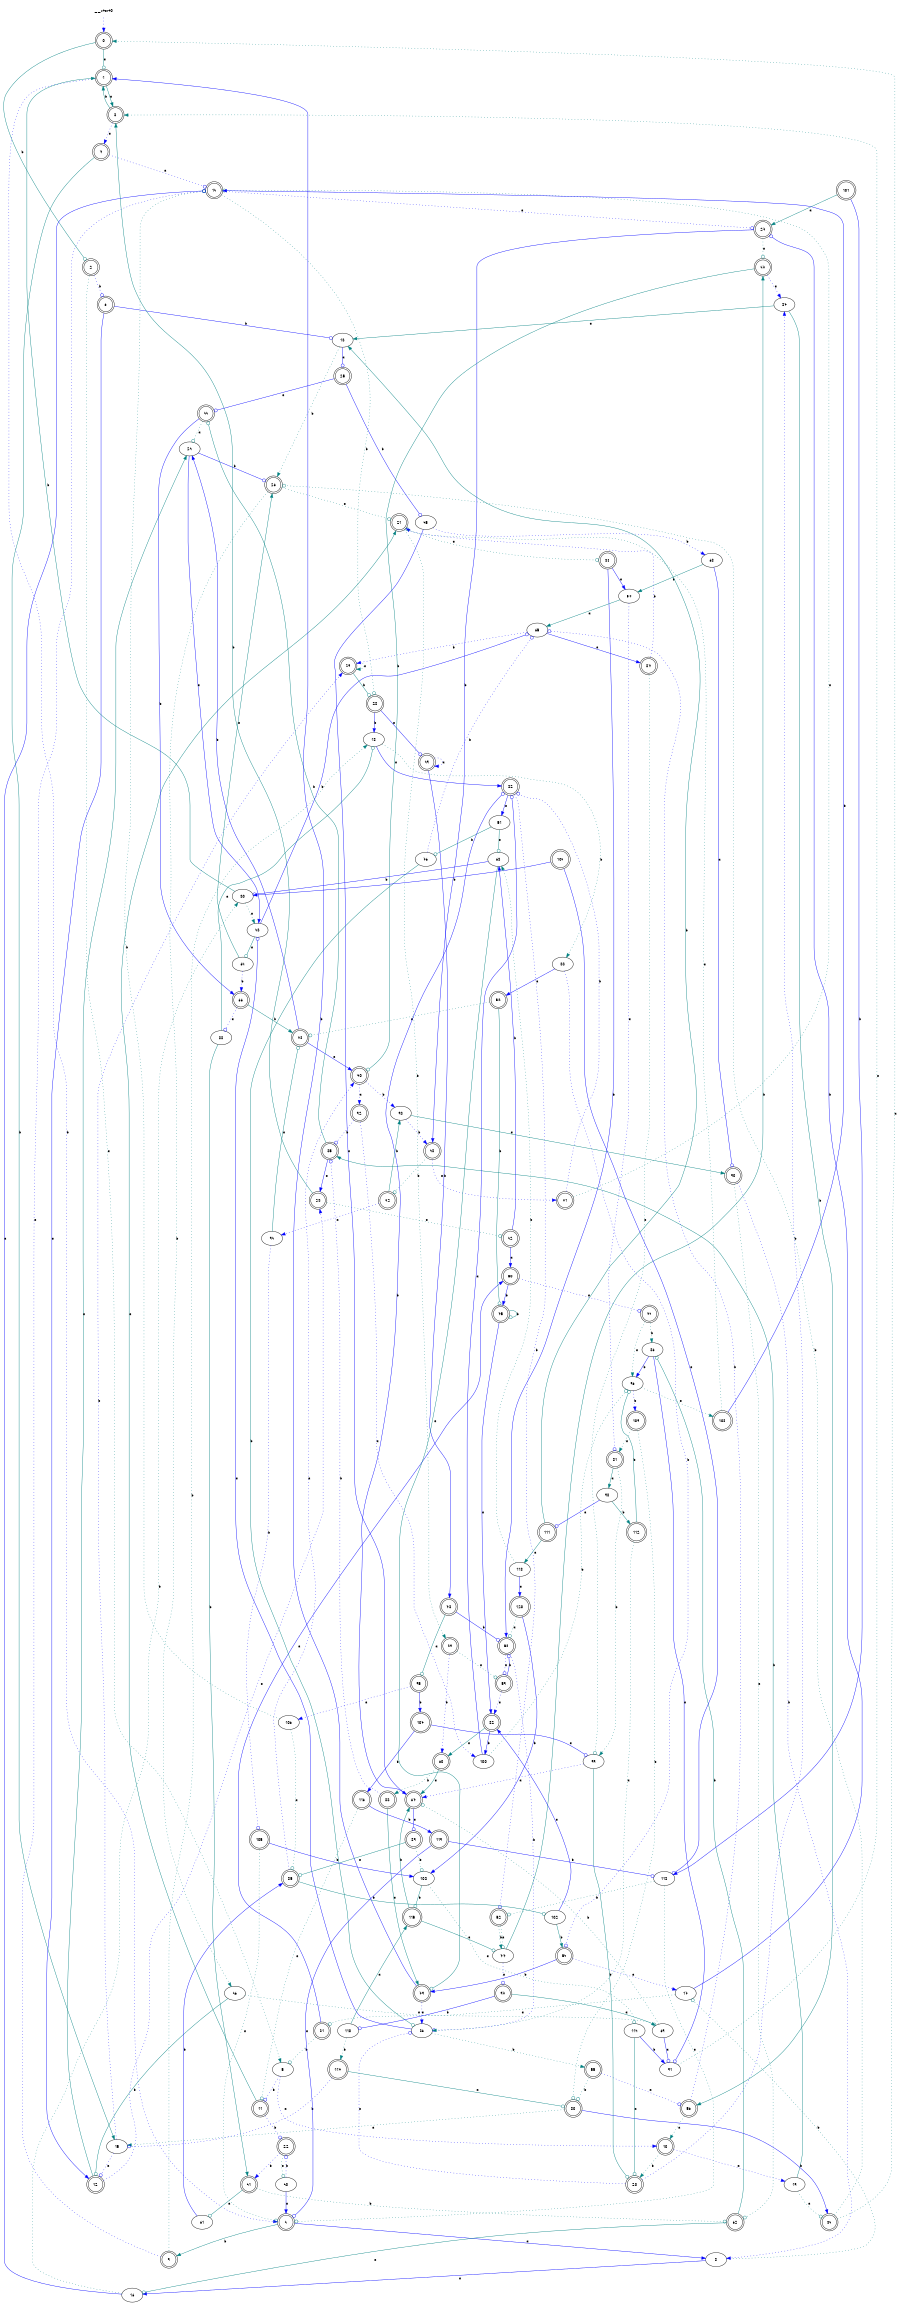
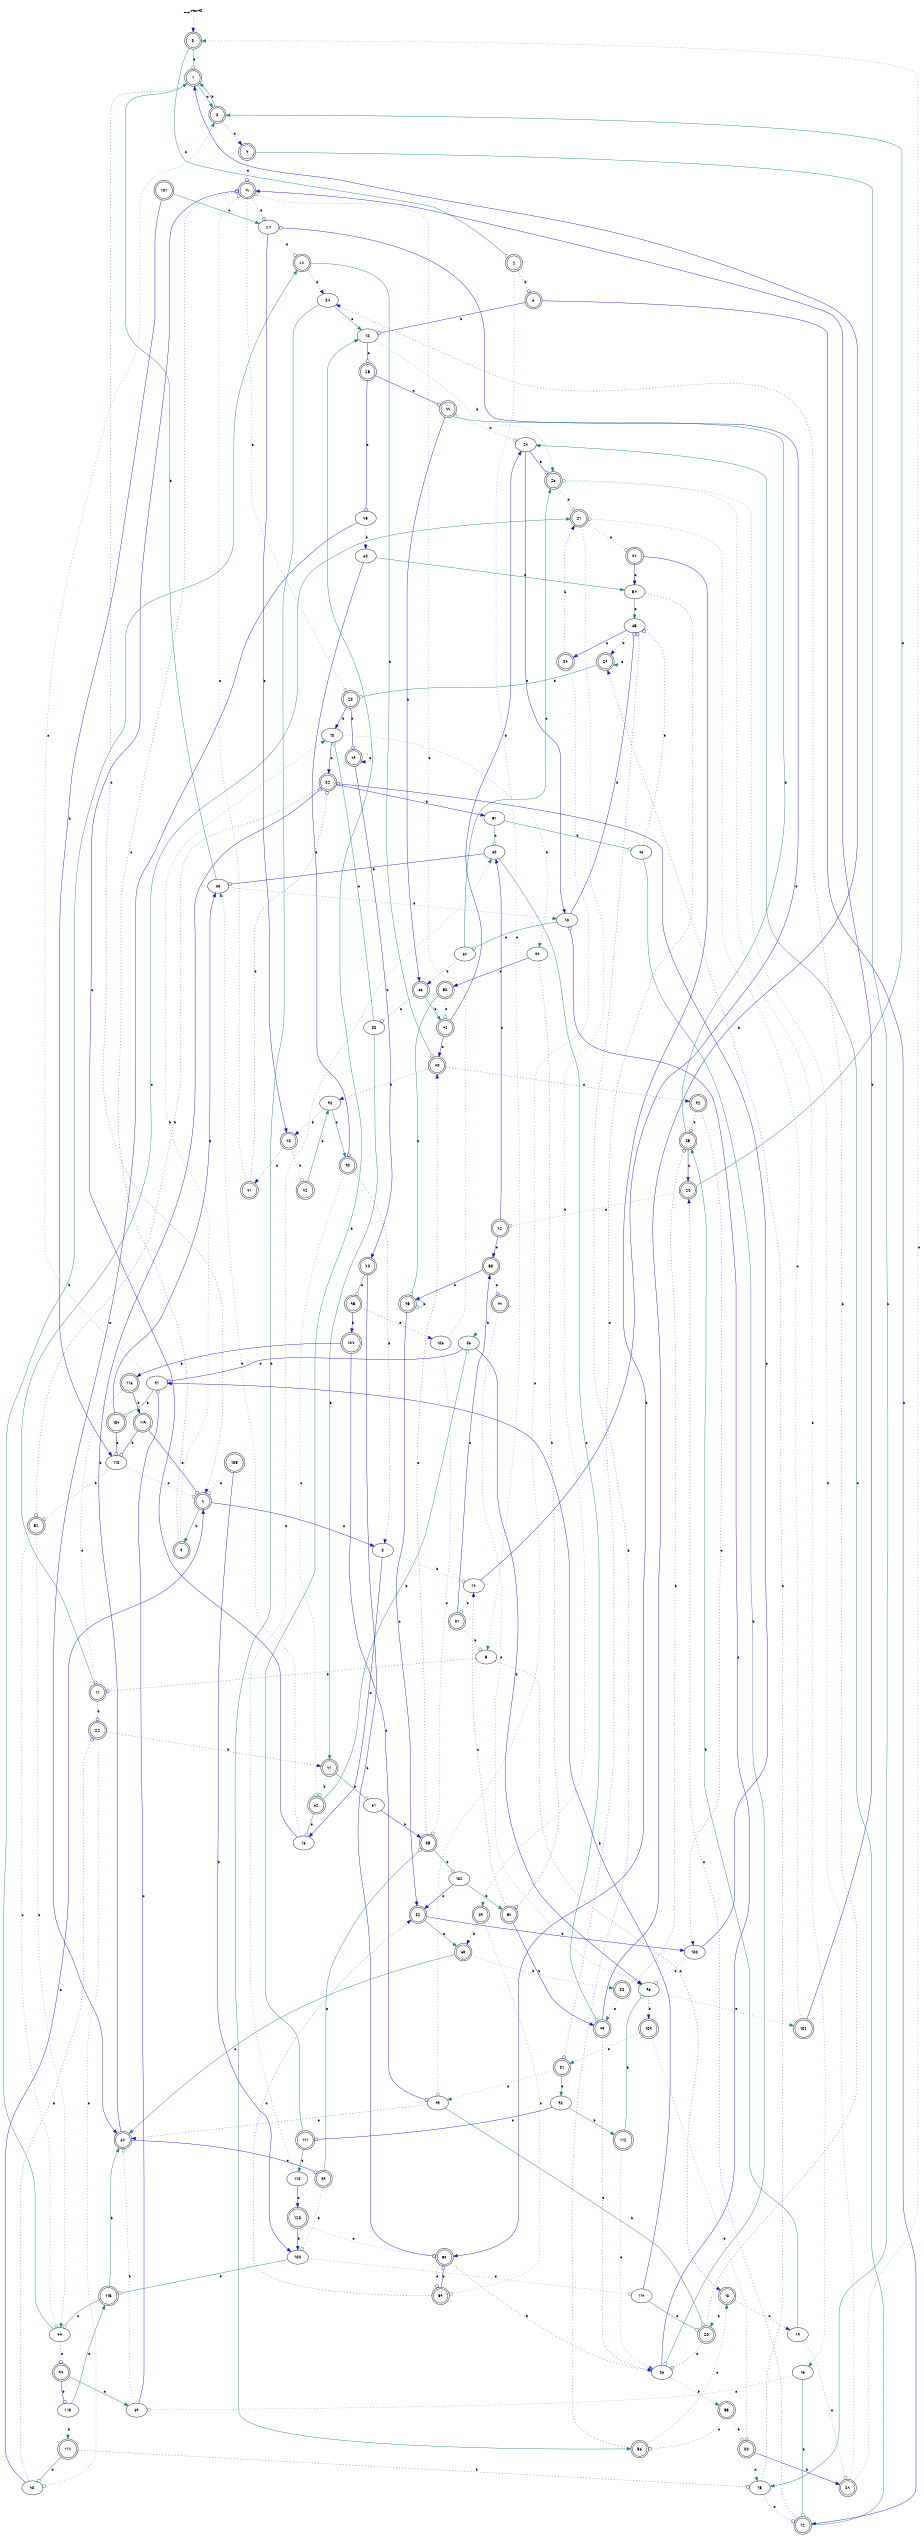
node "27": shape doublecircle -> ellipse
node "94": removed
edge "91" -> "104": added, label "b"
edge "83" -> "79": style solid -> dotted
edge "117" -> "80": now "117" -> "40"
